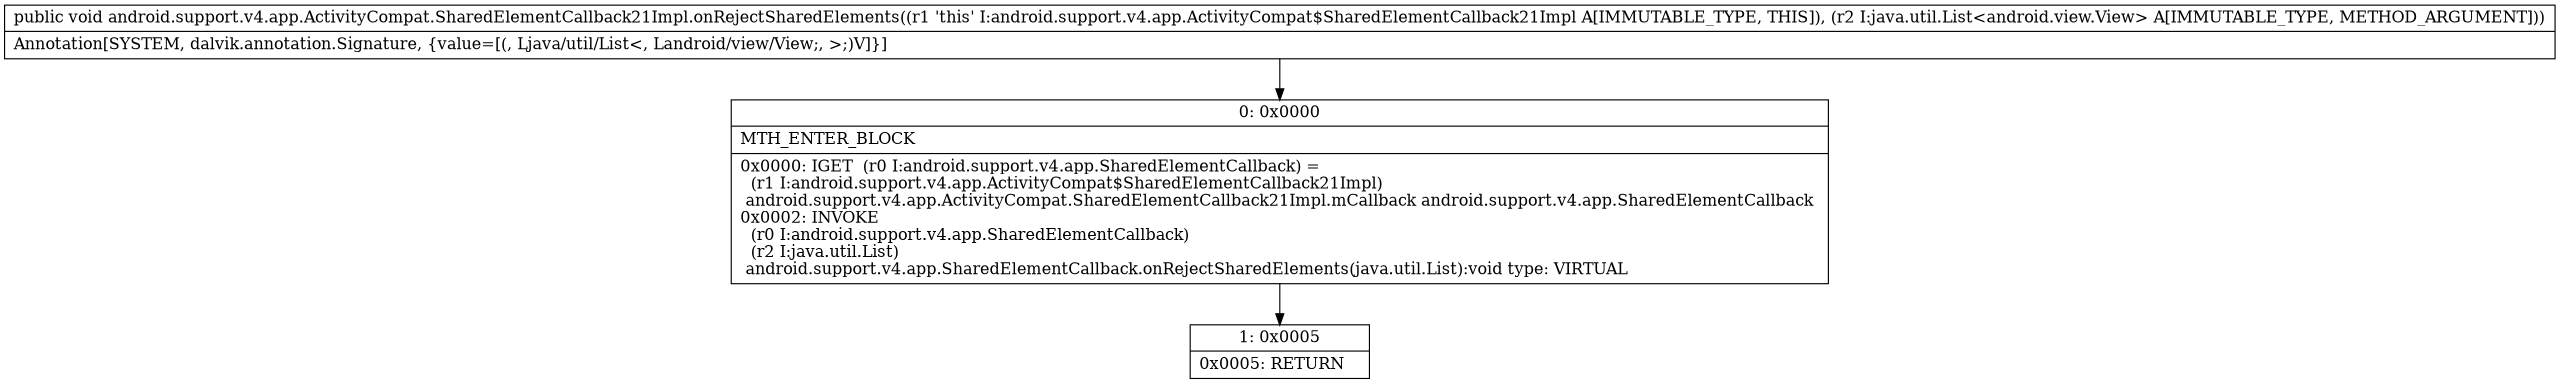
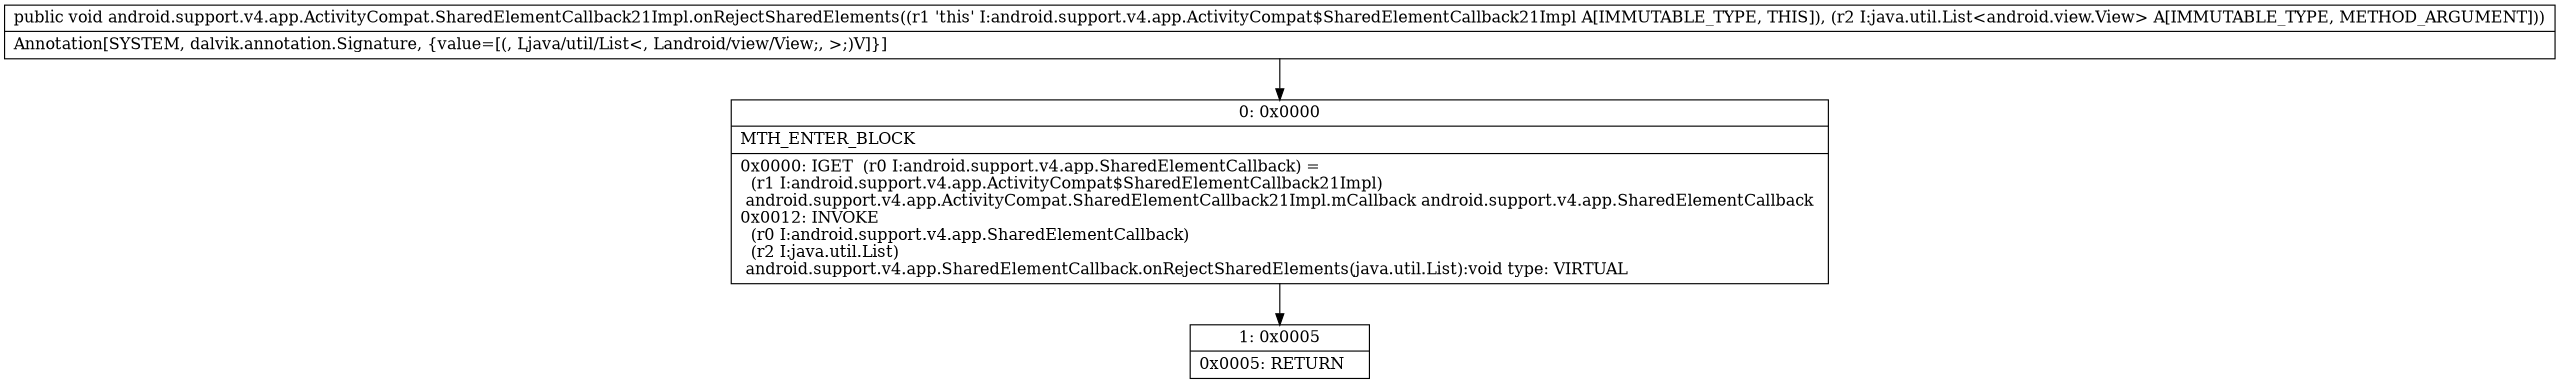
node "0: 0x0000": text "0x0002: INVOKE" -> "0x0012: INVOKE"
